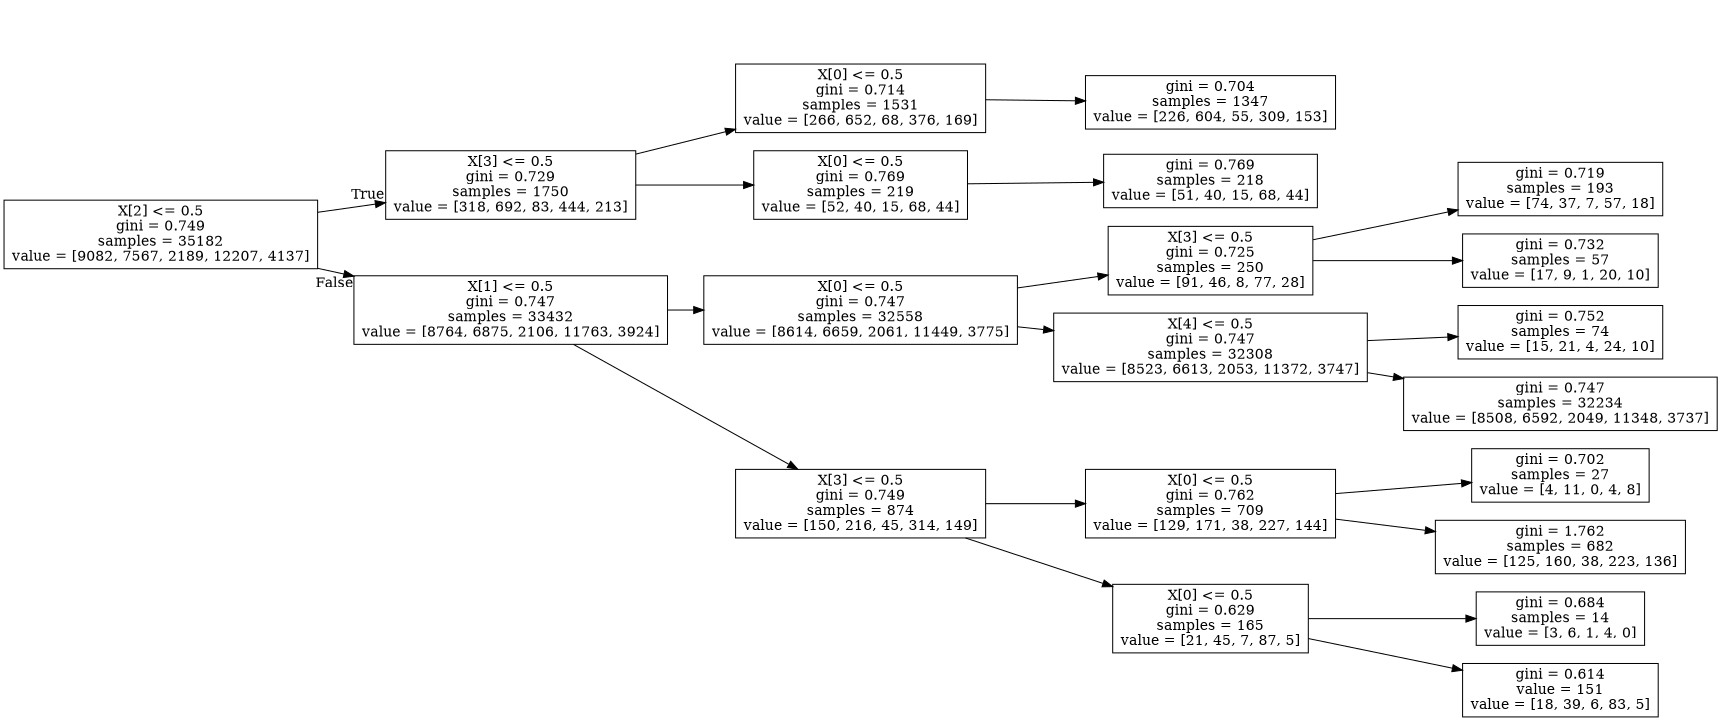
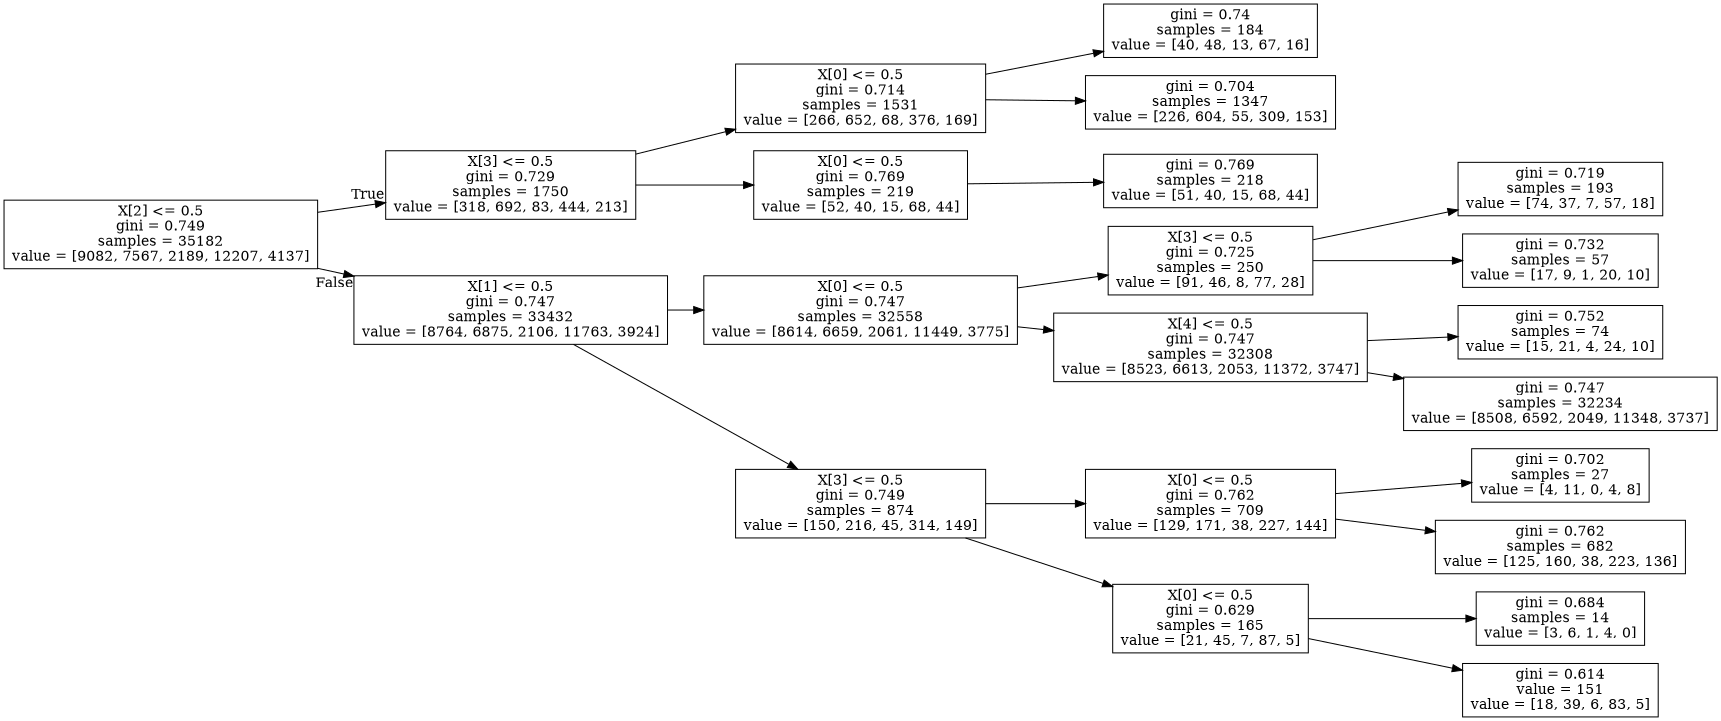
node "gini = 0.74 samples = 184 value = [40, 48, 13, 67, 16]": added
node "gini = 1.762 samples = 682 value = [125, 160, 38, 223, 136]": label "gini = 1.762 samples = 682 value = [125, 160, 38, 223, 136]" -> "gini = 0.762 samples = 682 value = [125, 160, 38, 223, 136]"
